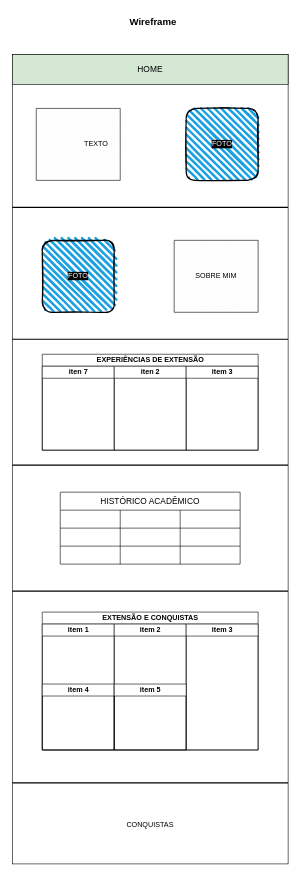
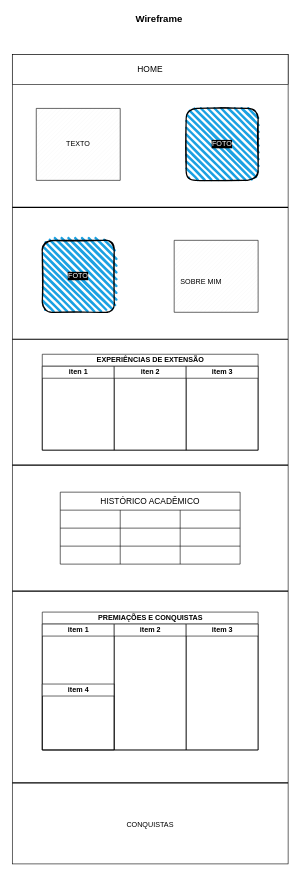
node "Wireframe": moved (153, 21) -> (159, 18)
node "HOME": fillcolor #d5e8d4 -> #ffffff
node "TEXTO": moved (96, 144) -> (78, 144)
node "SOBRE MIM": moved (216, 276) -> (201, 282)
node "iten 7": label "iten 7" -> "iten 1"
node "EXTENSÃO E CONQUISTAS": label "EXTENSÃO E CONQUISTAS" -> "PREMIAÇÕES E CONQUISTAS"
node "item 5": removed
